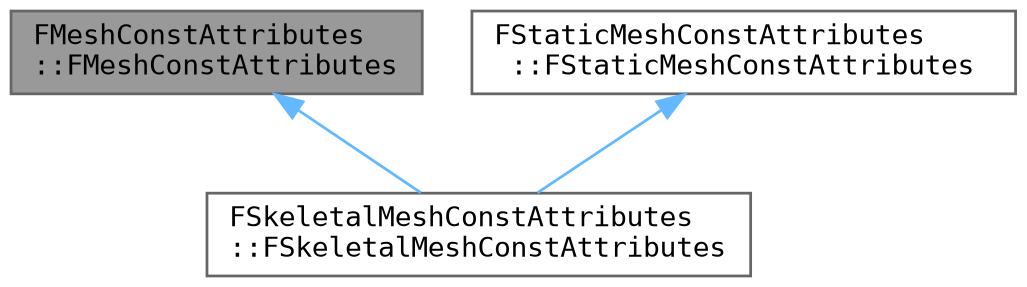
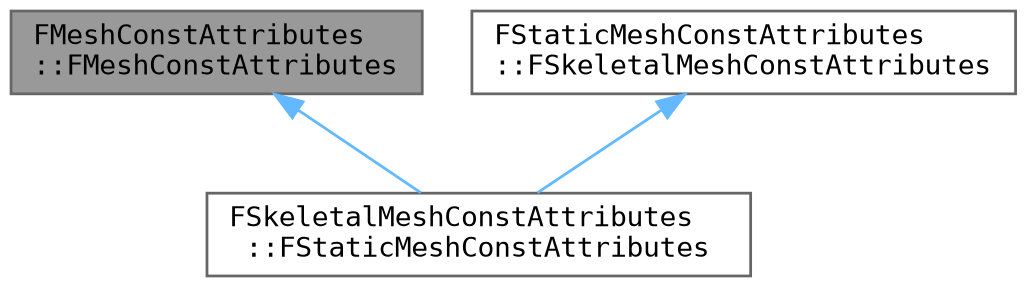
node "FStaticMeshConstAttributes ::FStaticMeshConstAttributes": label "FStaticMeshConstAttributes ::FStaticMeshConstAttributes" -> "FStaticMeshConstAttributes ::FSkeletalMeshConstAttributes"
node "FSkeletalMeshConstAttributes ::FSkeletalMeshConstAttributes": label "FSkeletalMeshConstAttributes ::FSkeletalMeshConstAttributes" -> "FSkeletalMeshConstAttributes ::FStaticMeshConstAttributes"
